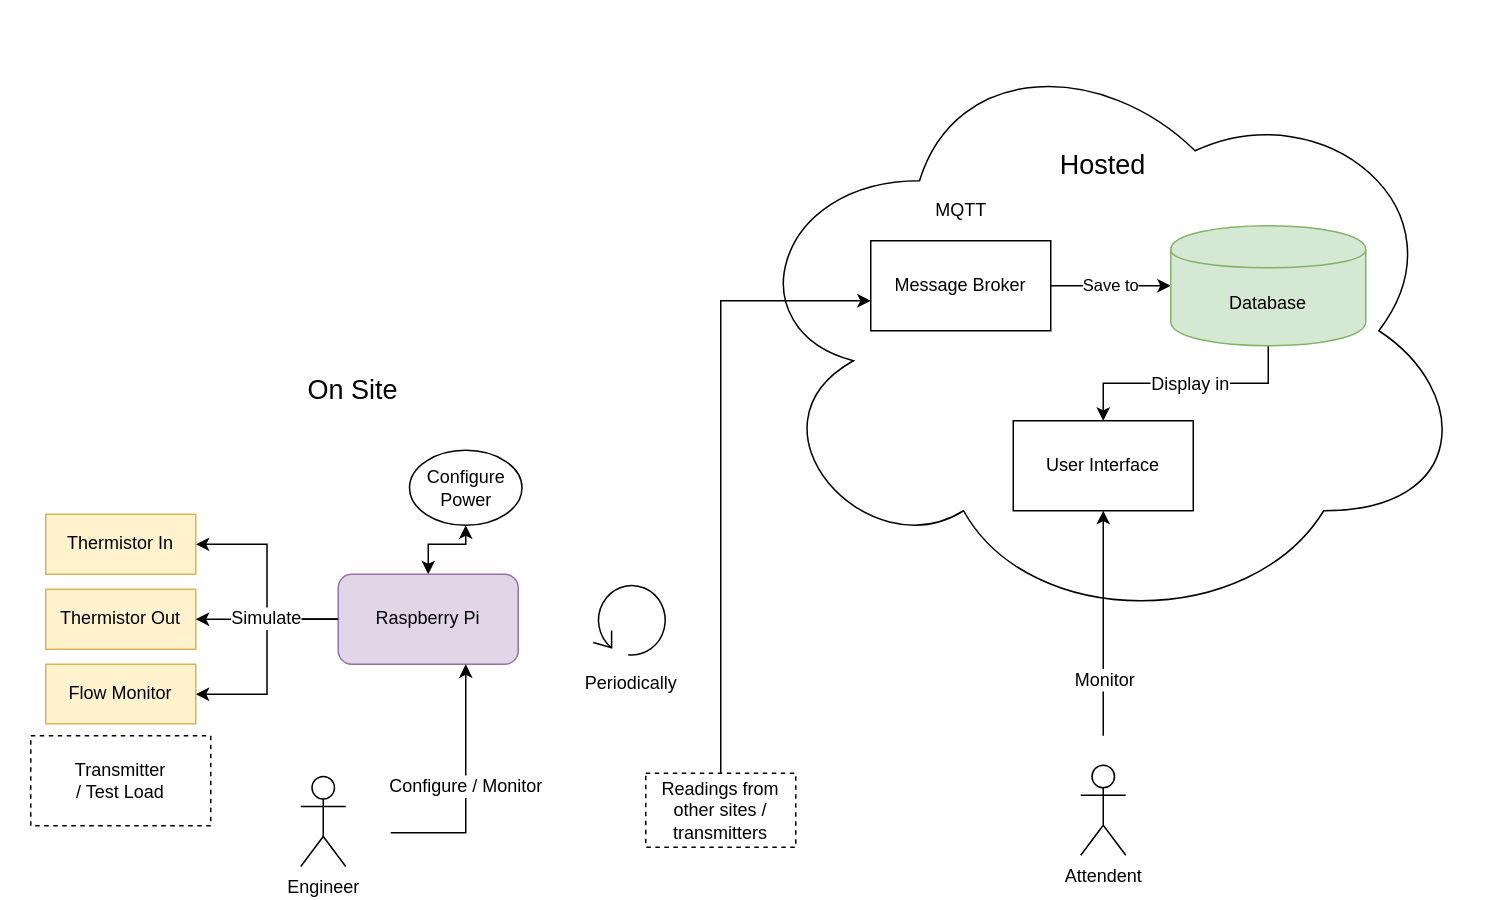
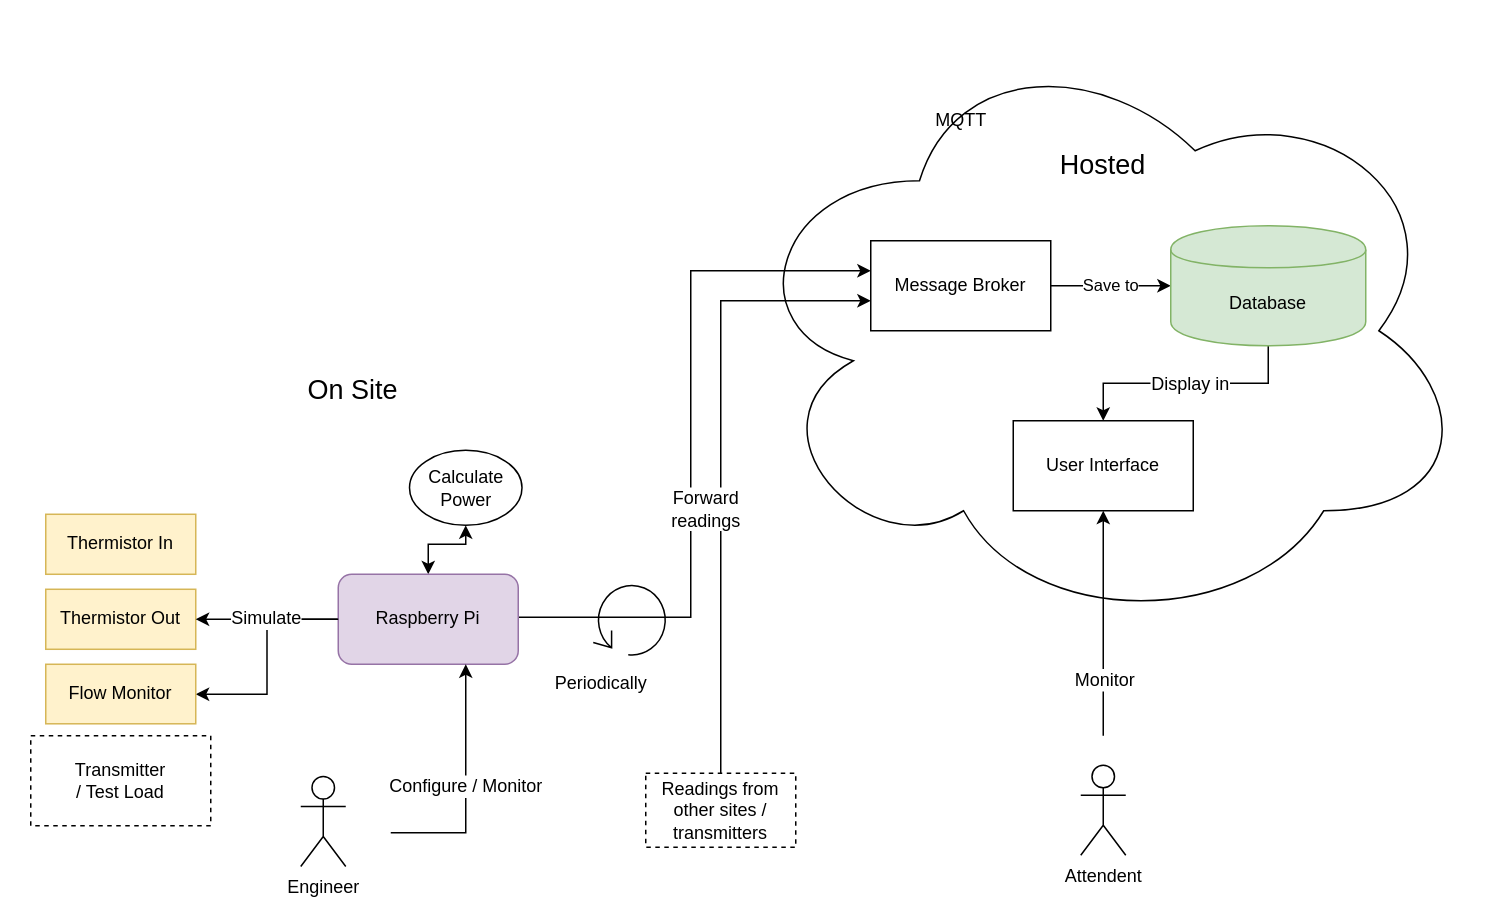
node "MQTT": moved (961, 211) -> (961, 121)
edge "Raspberry Pi" -> "Message Broker": added, label "Forwardreadings"
node "Configure Power": label "Configure Power" -> "Calculate Power"
edge "Raspberry Pi" -> "Thermistor In": removed
node "Periodically": moved (631, 683) -> (601, 683)
